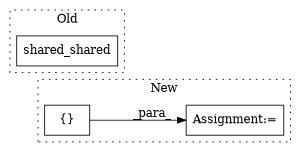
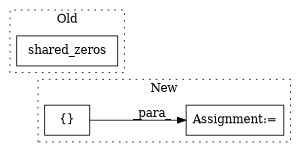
node "shared_shared": label "shared_shared" -> "shared_zeros"
